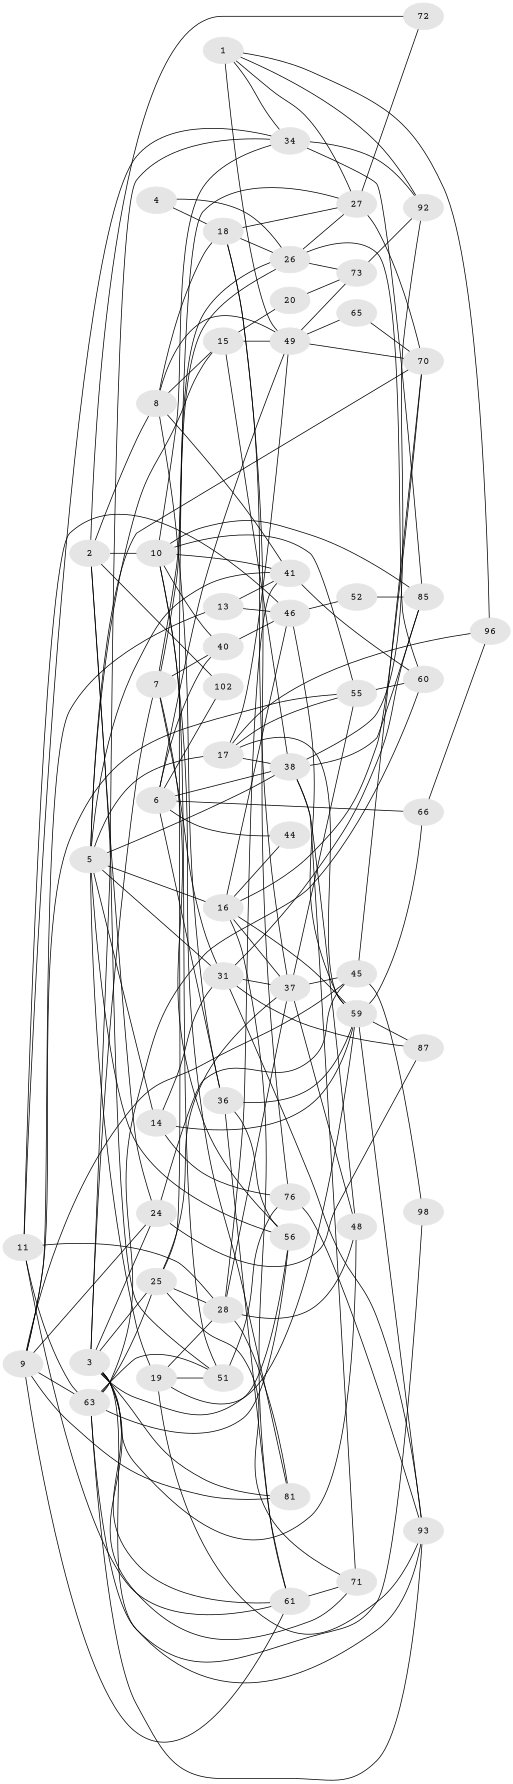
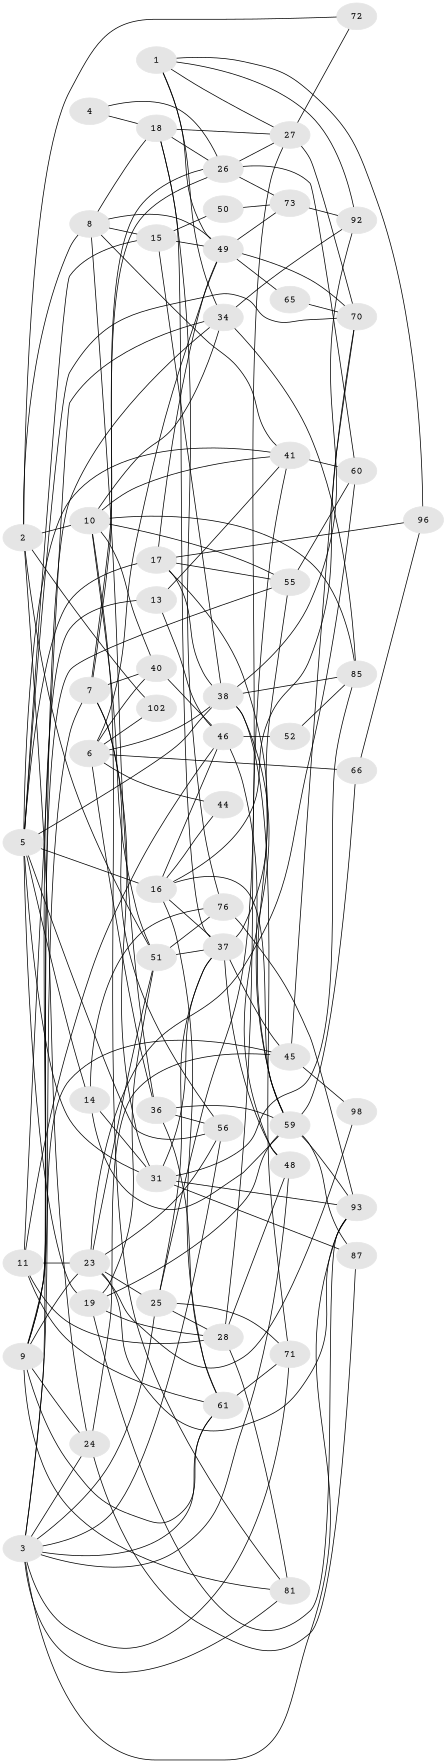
node "20": label "20" -> "50"
edge "37" -- "28": now "37" -- "51"
node "63": label "63" -> "23"
